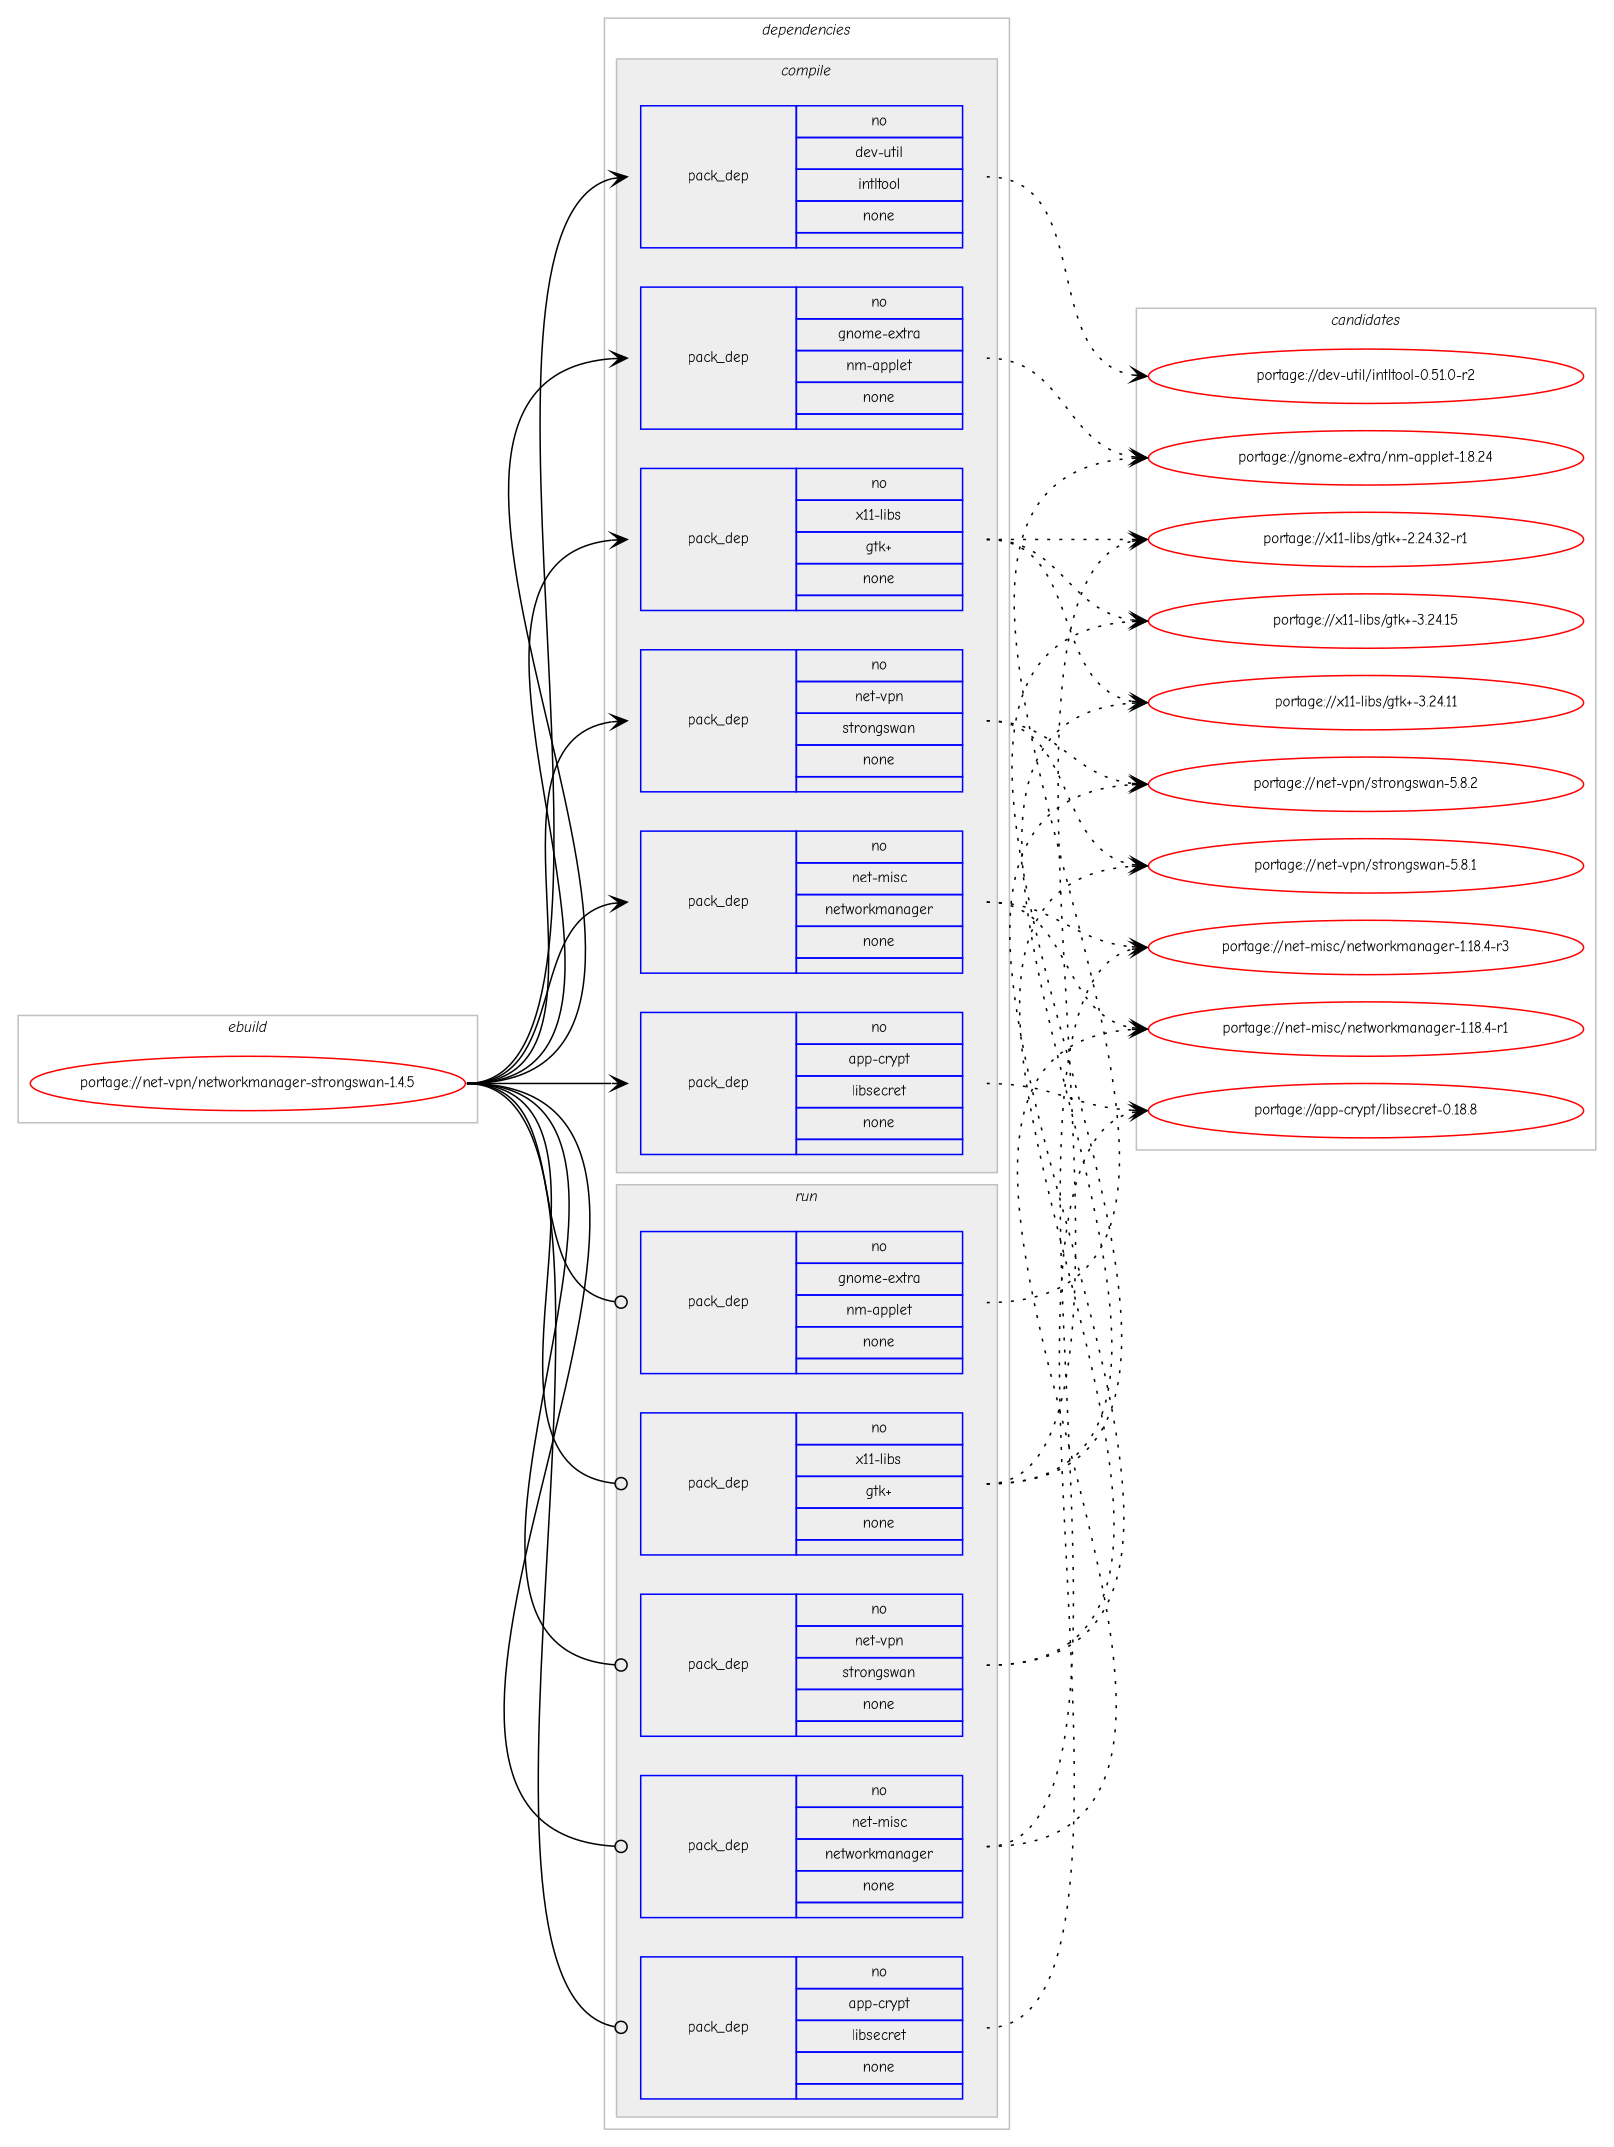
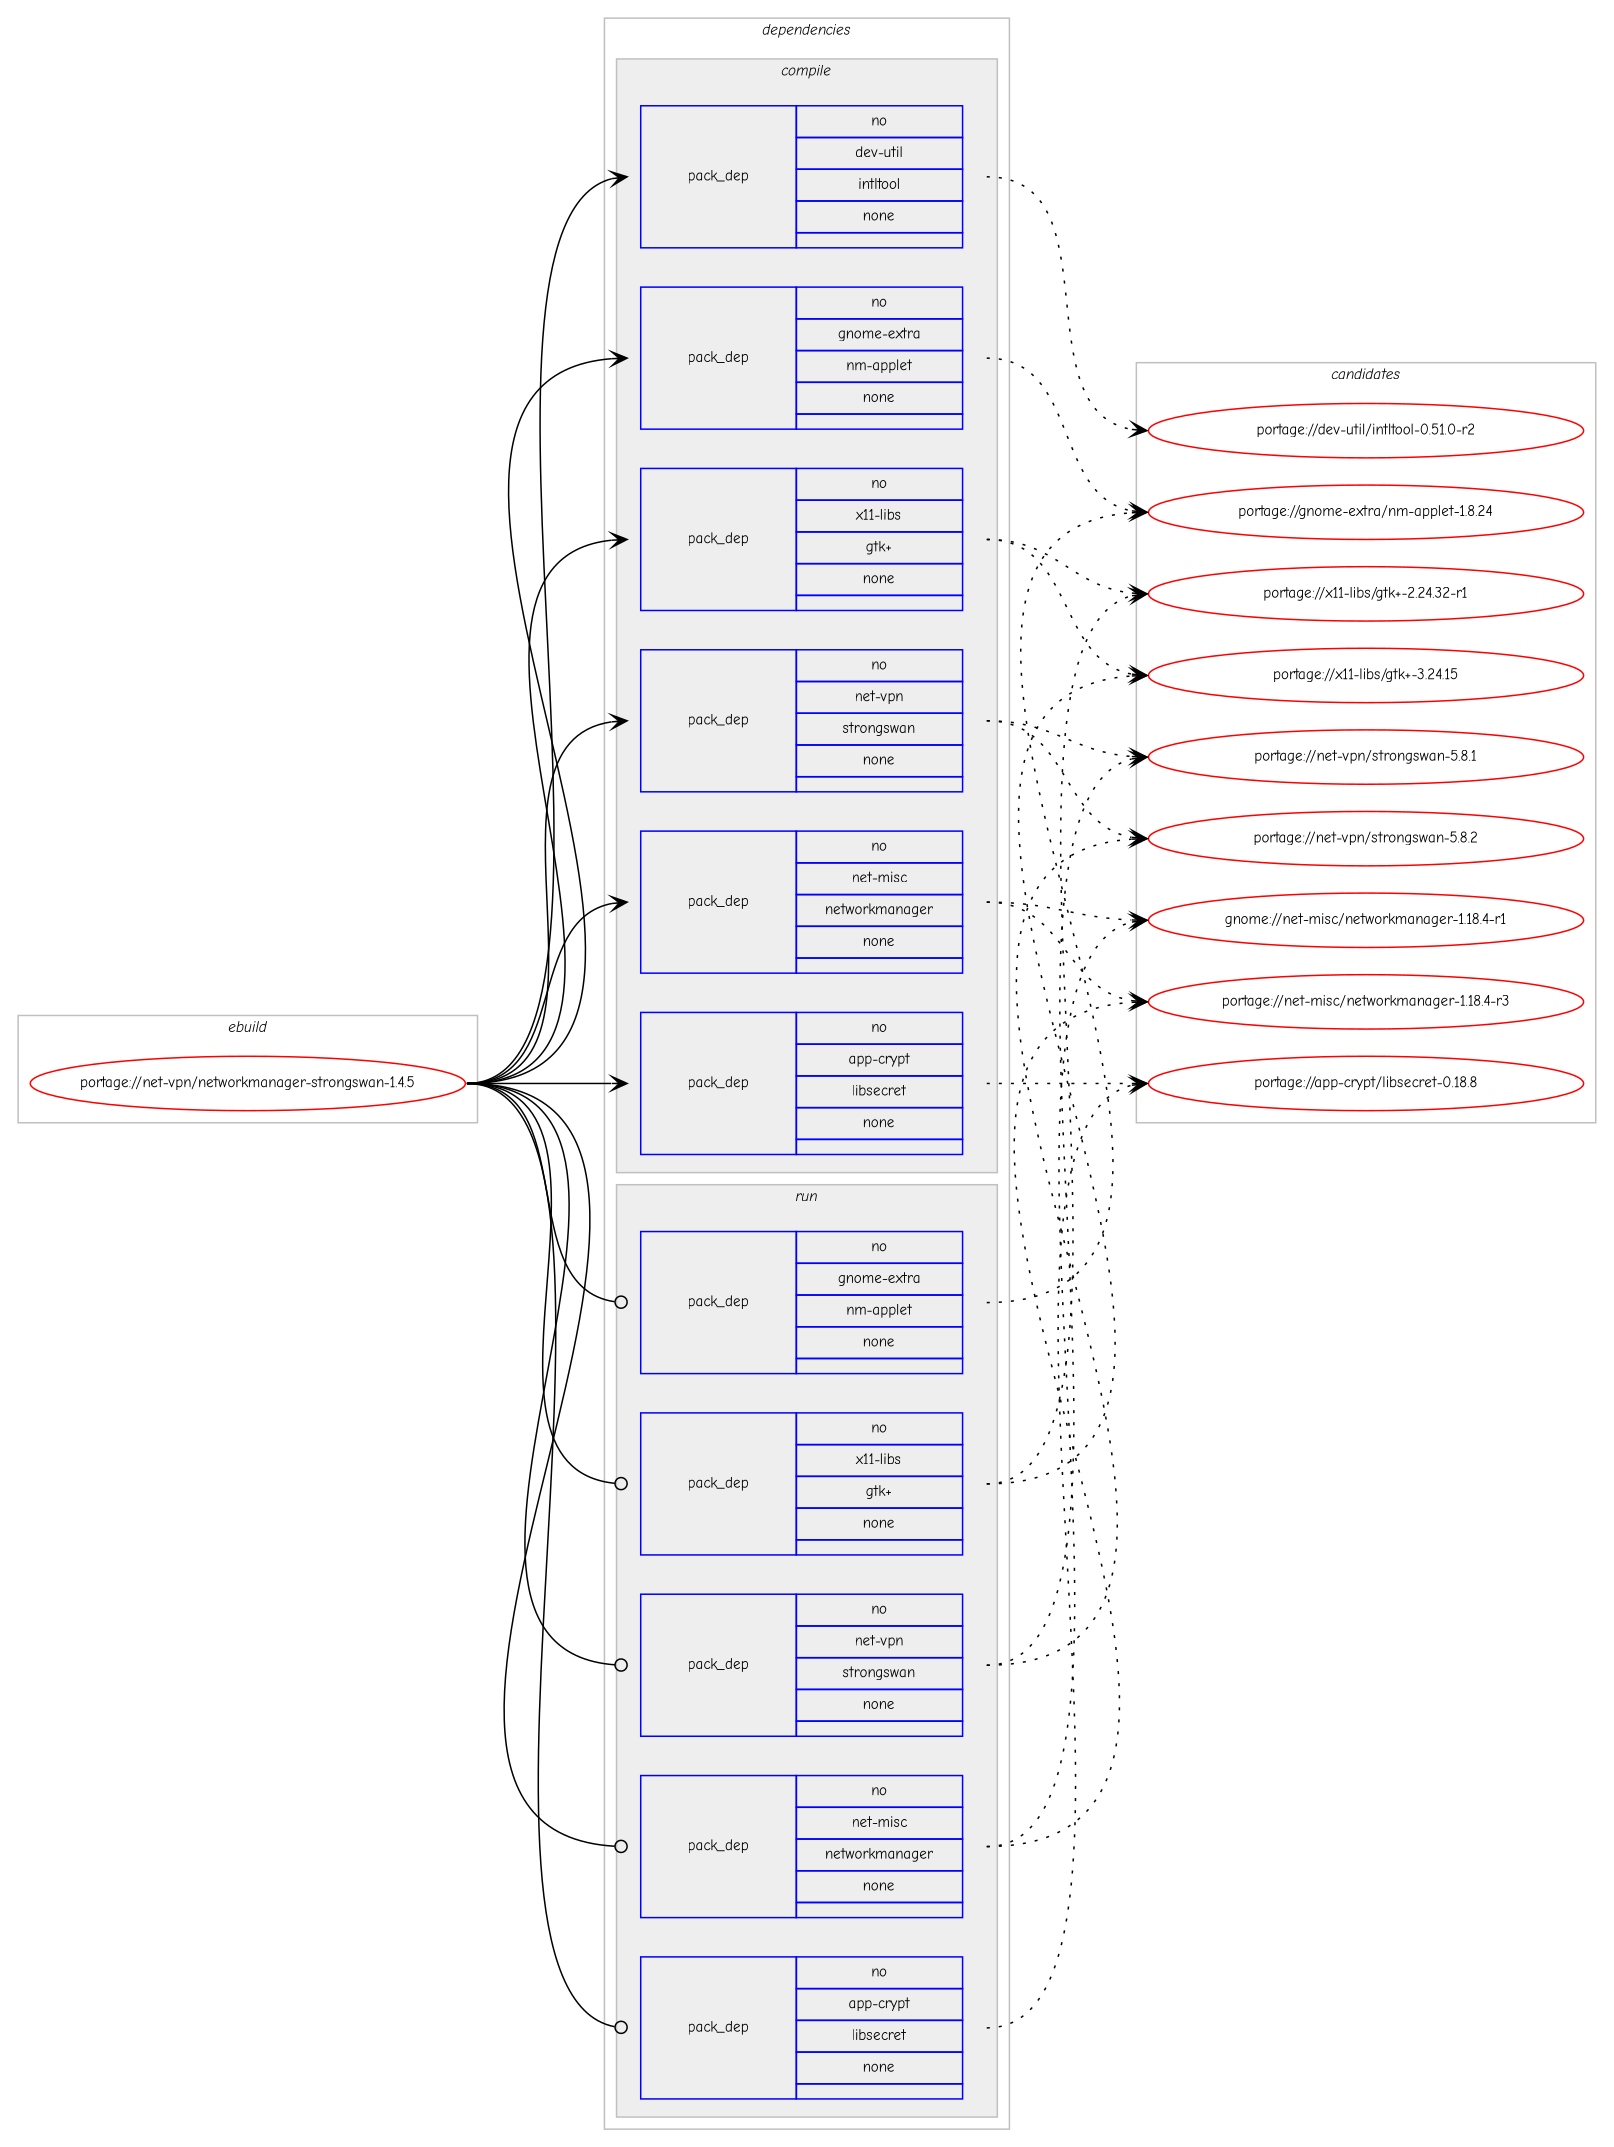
node "portage://x11-libs/gtk+-3.24.11": removed
node "portage://net-misc/networkmanager-1.18.4-r1": label "portage://net-misc/networkmanager-1.18.4-r1" -> "gnome://net-misc/networkmanager-1.18.4-r1"
